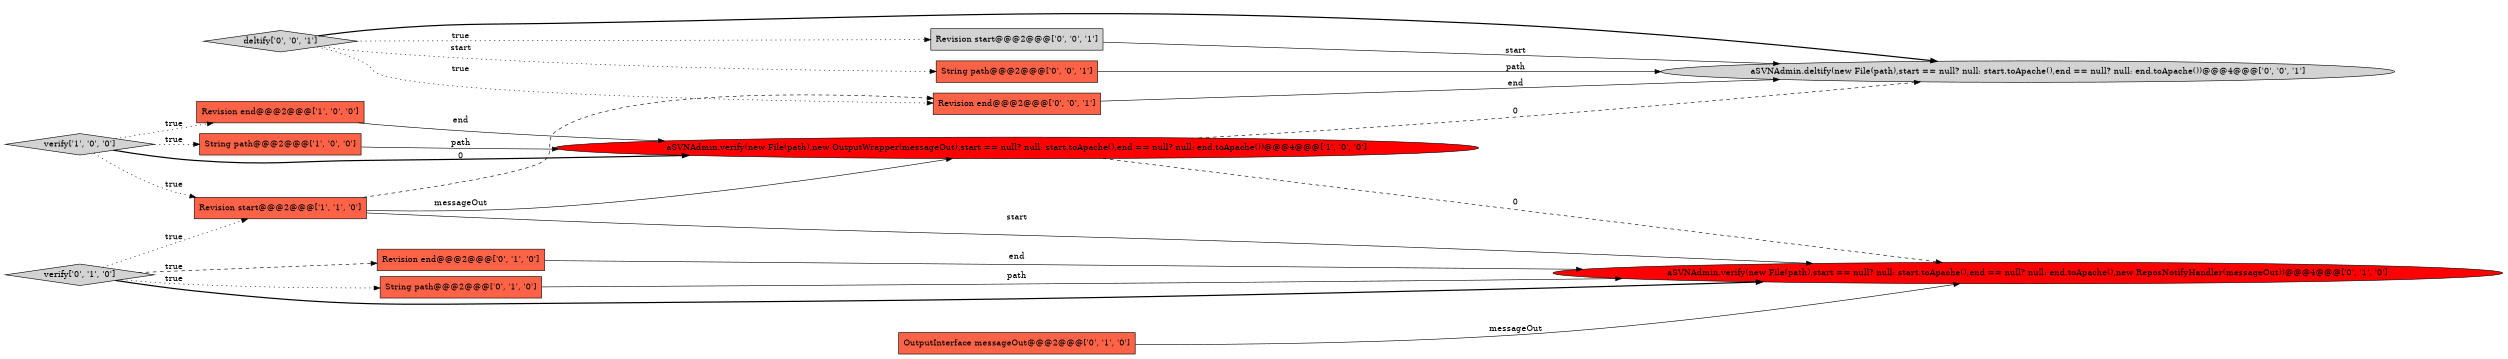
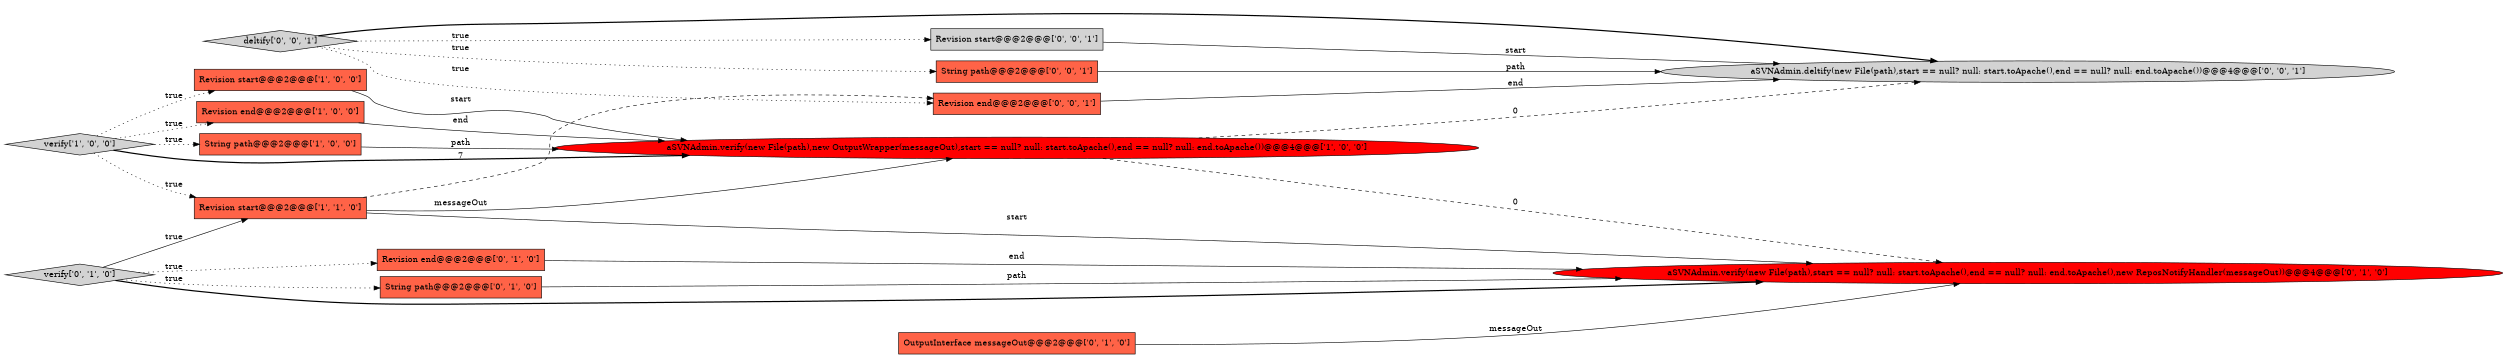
edge "deltify['0', '0', '1']" -> "String path@@@2@@@['0', '0', '1']": label "start" -> "true"
node "Revision start@@@2@@@['1', '0', '0']": added
edge "Revision start@@@2@@@['1', '1', '0']" -> "Revision end@@@2@@@['0', '0', '1']": label "0" -> "7"
edge "verify['0', '1', '0']" -> "Revision start@@@2@@@['1', '1', '0']": style dotted -> solid
edge "verify['0', '1', '0']" -> "Revision end@@@2@@@['0', '1', '0']": style dashed -> dotted
